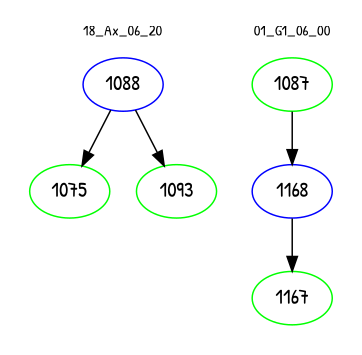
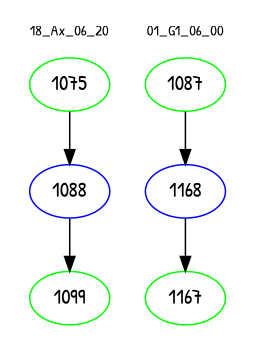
edge "1088" -> "1075": reversed
node "1093": label "1093" -> "1099"
